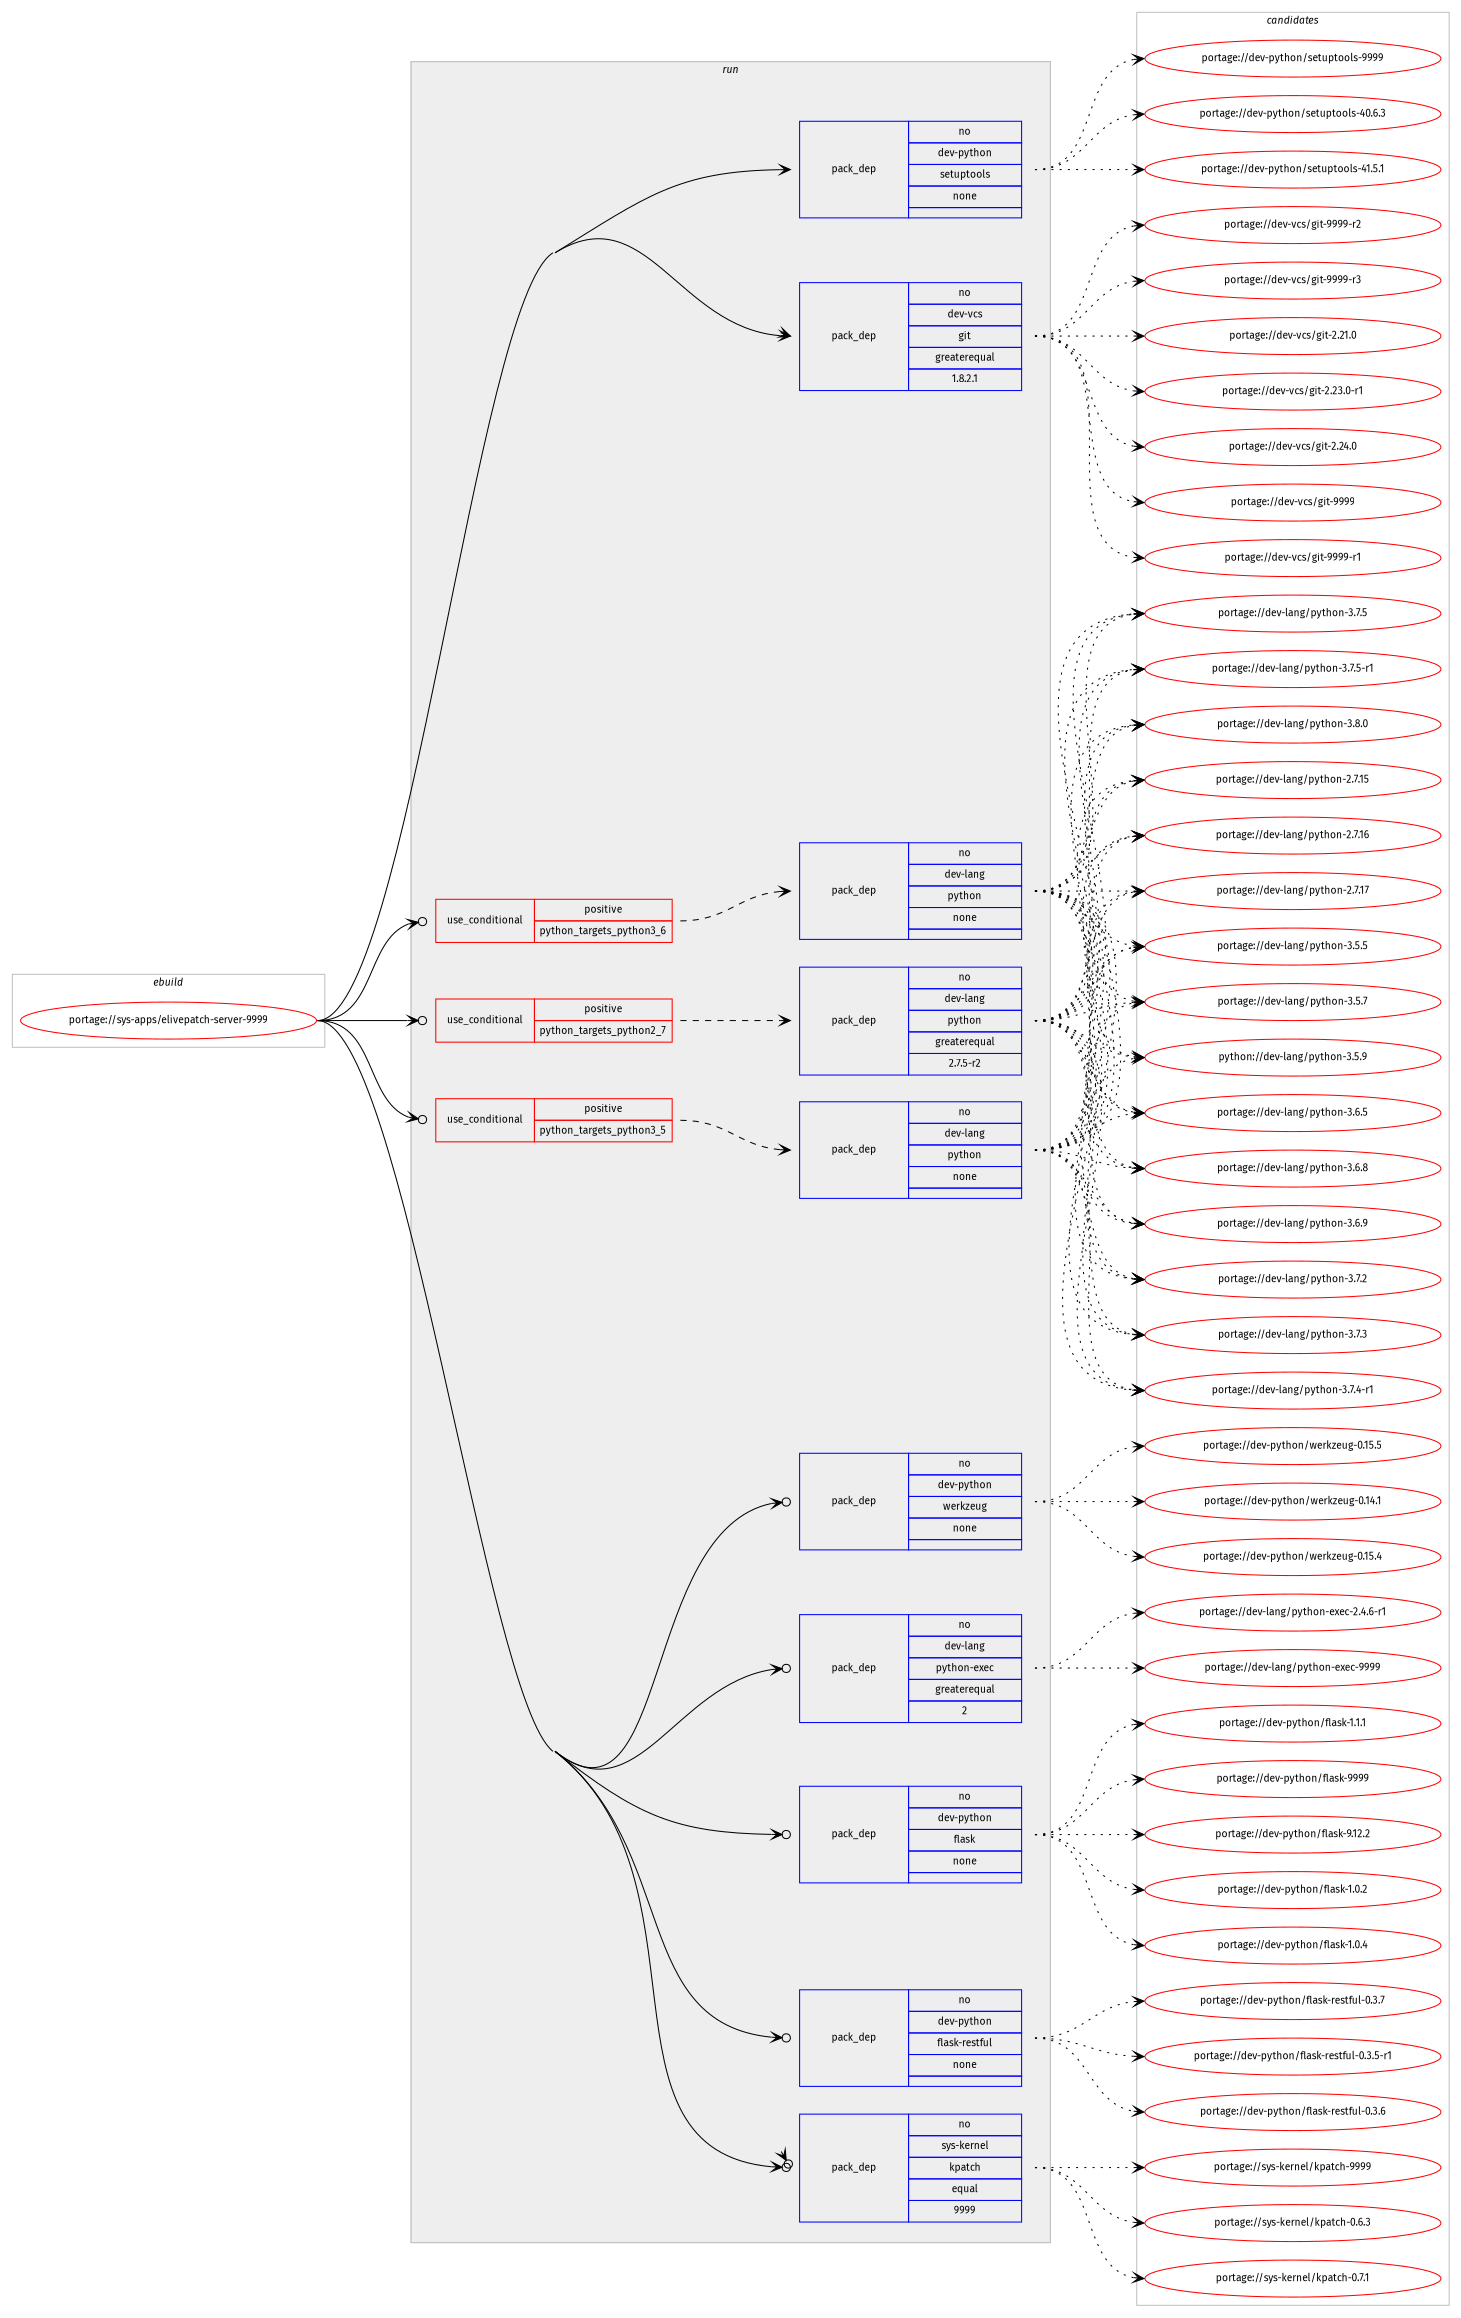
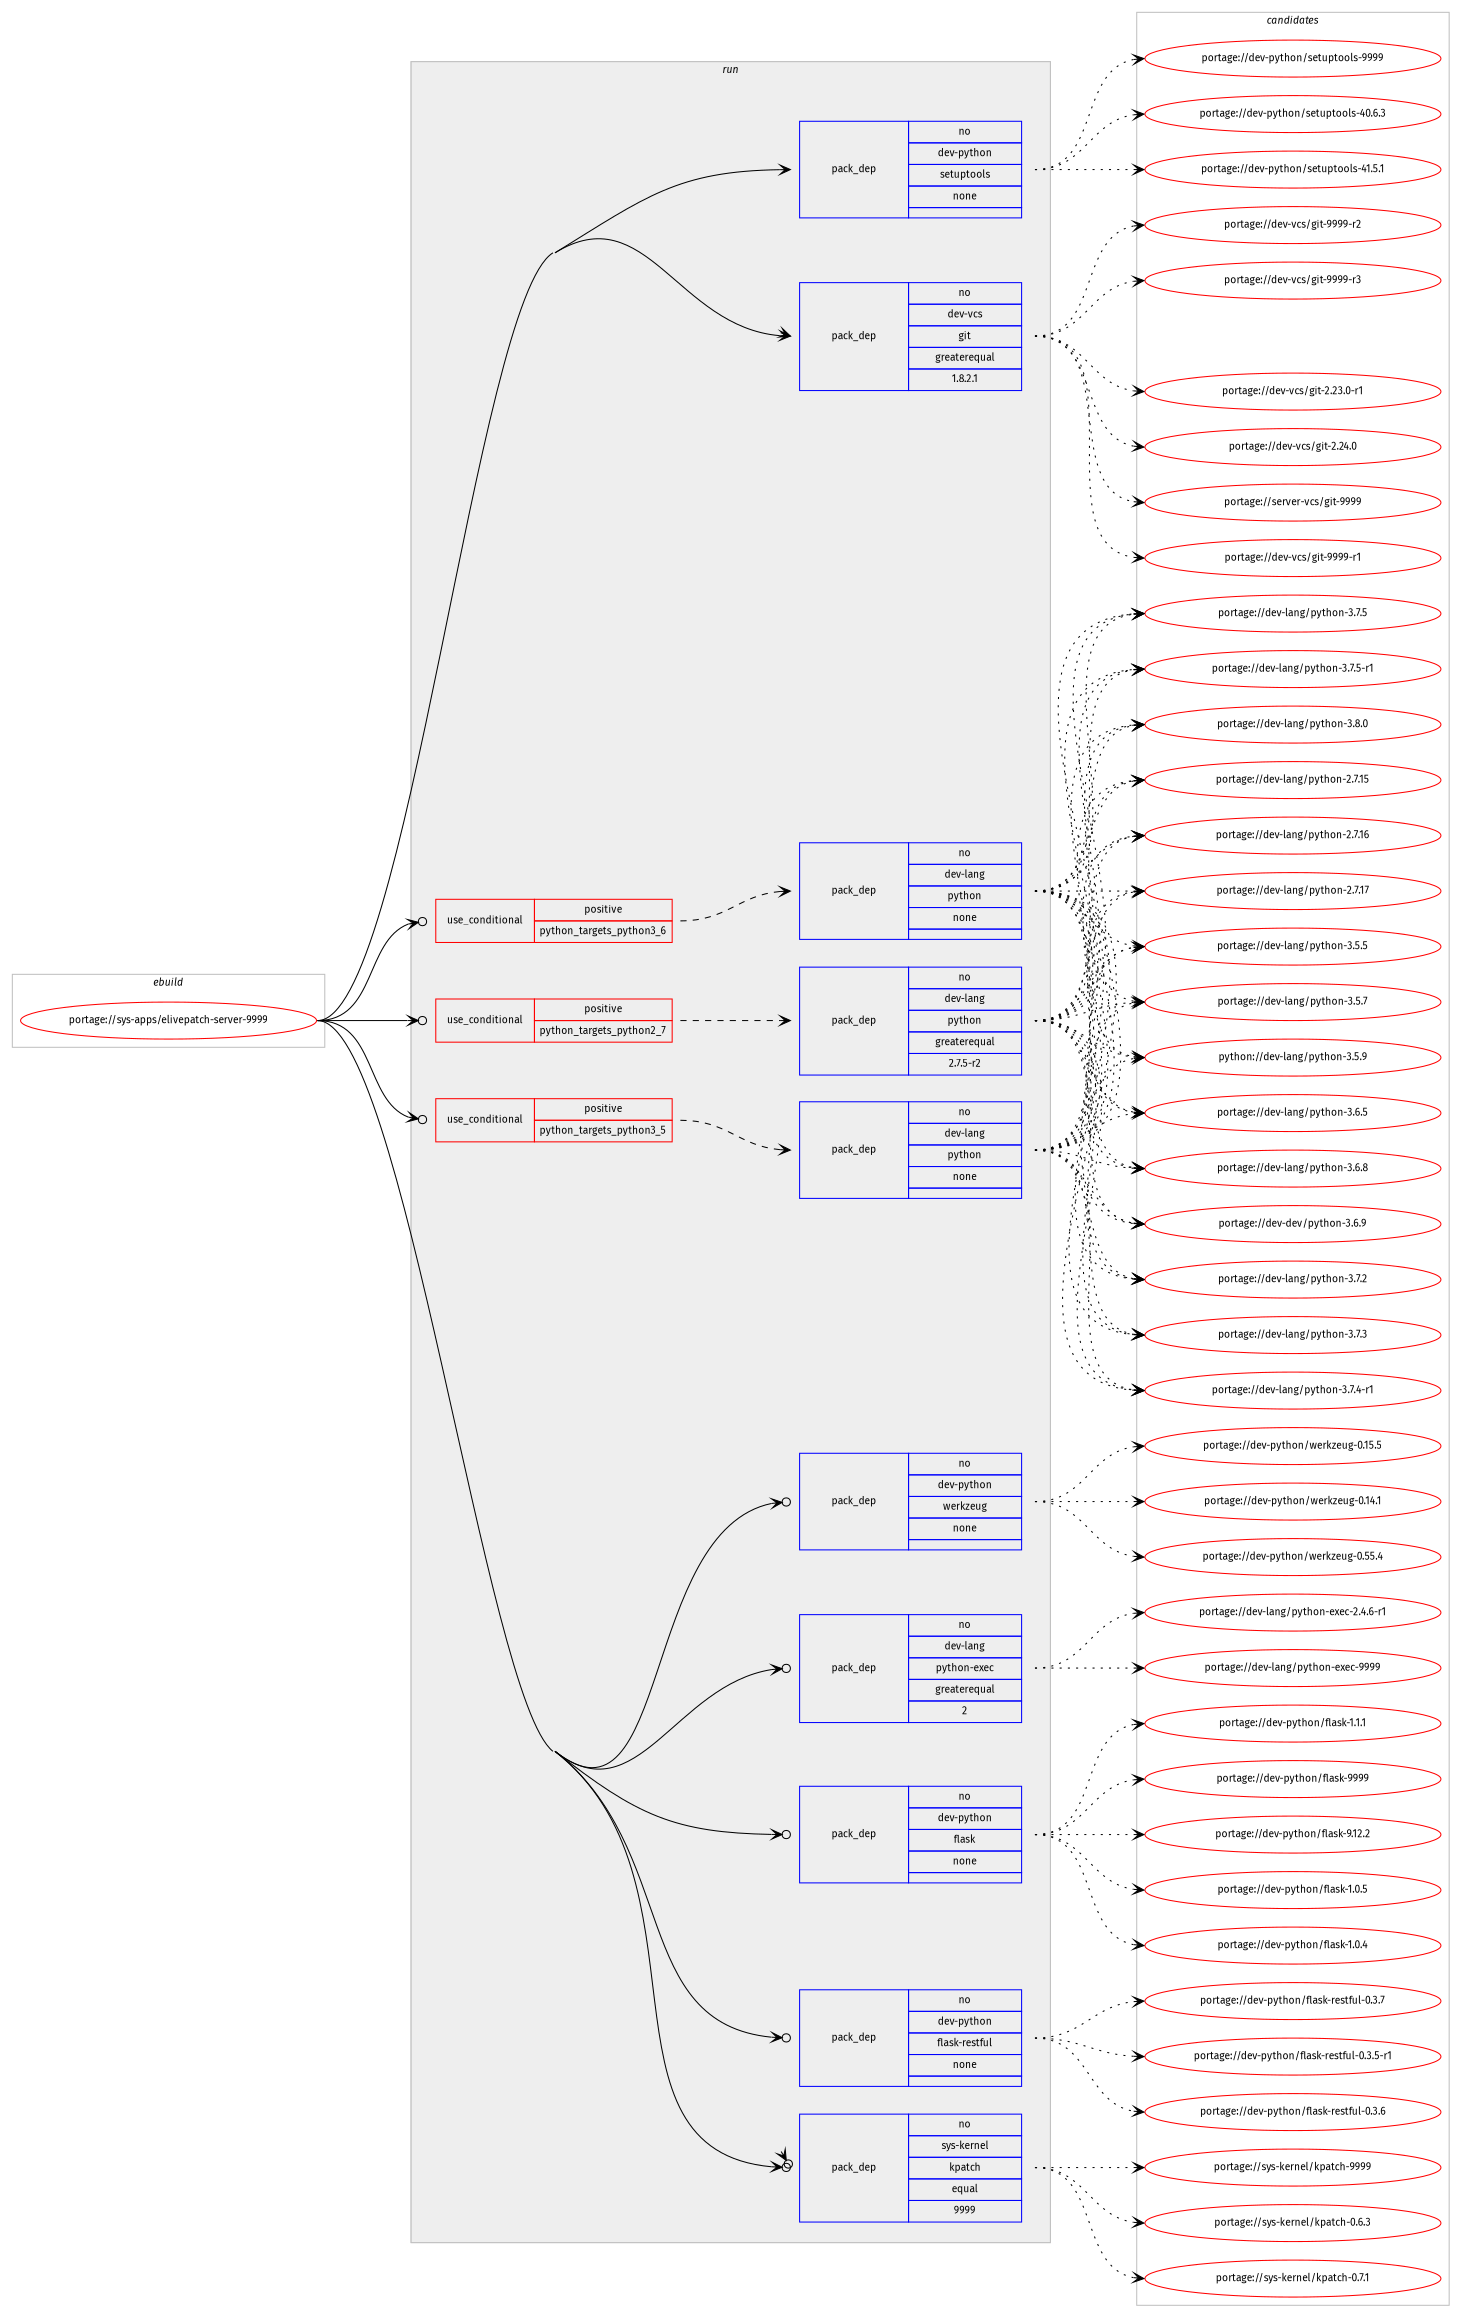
node "portage://dev-vcs/git-2.21.0": removed
node "portage://dev-vcs/git-9999": label "portage://dev-vcs/git-9999" -> "portage://server-vcs/git-9999"
node "portage://dev-lang/python-3.6.9": label "portage://dev-lang/python-3.6.9" -> "portage://dev-dev/python-3.6.9"
node "portage://dev-python/werkzeug-0.15.4": label "portage://dev-python/werkzeug-0.15.4" -> "portage://dev-python/werkzeug-0.55.4"
node "portage://dev-python/flask-1.0.2": label "portage://dev-python/flask-1.0.2" -> "portage://dev-python/flask-1.0.5"
